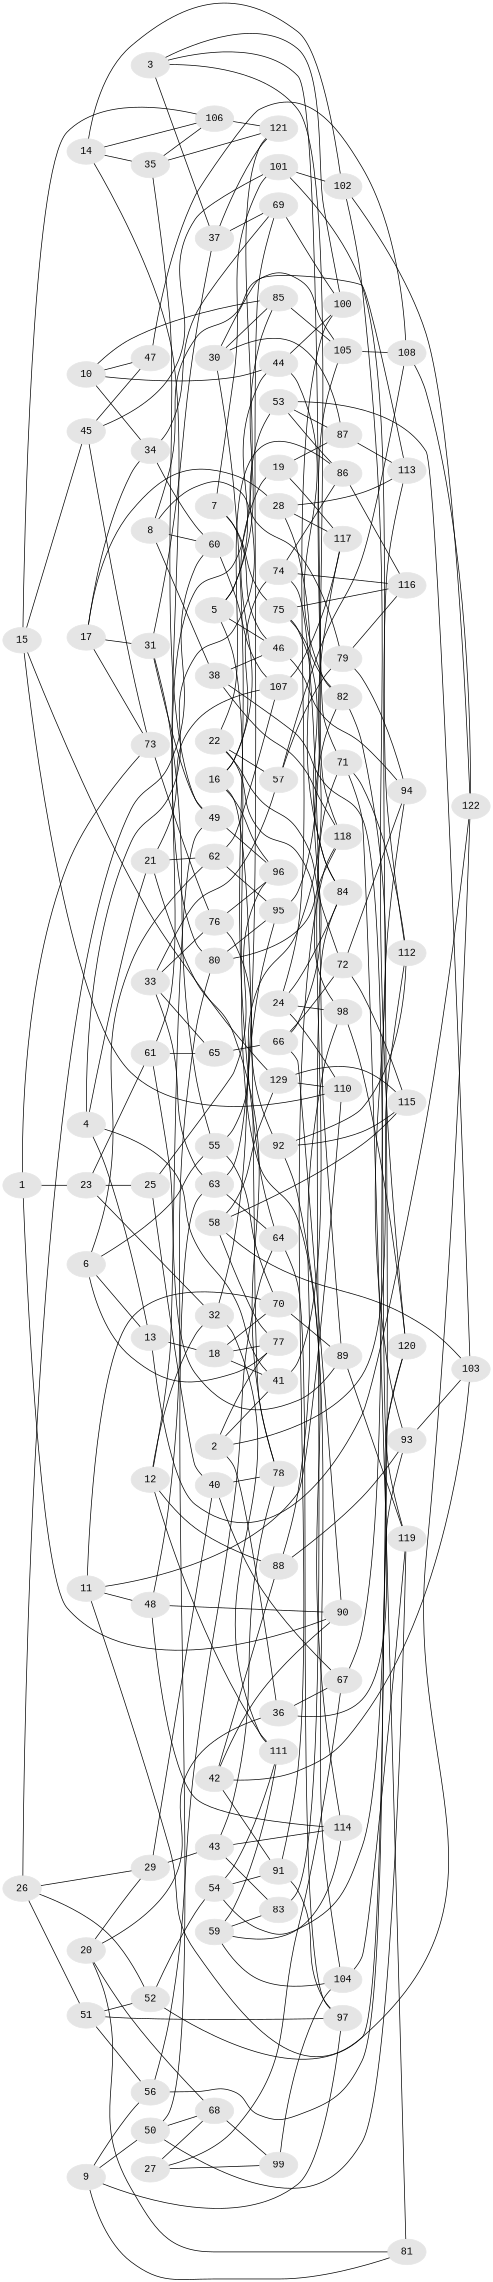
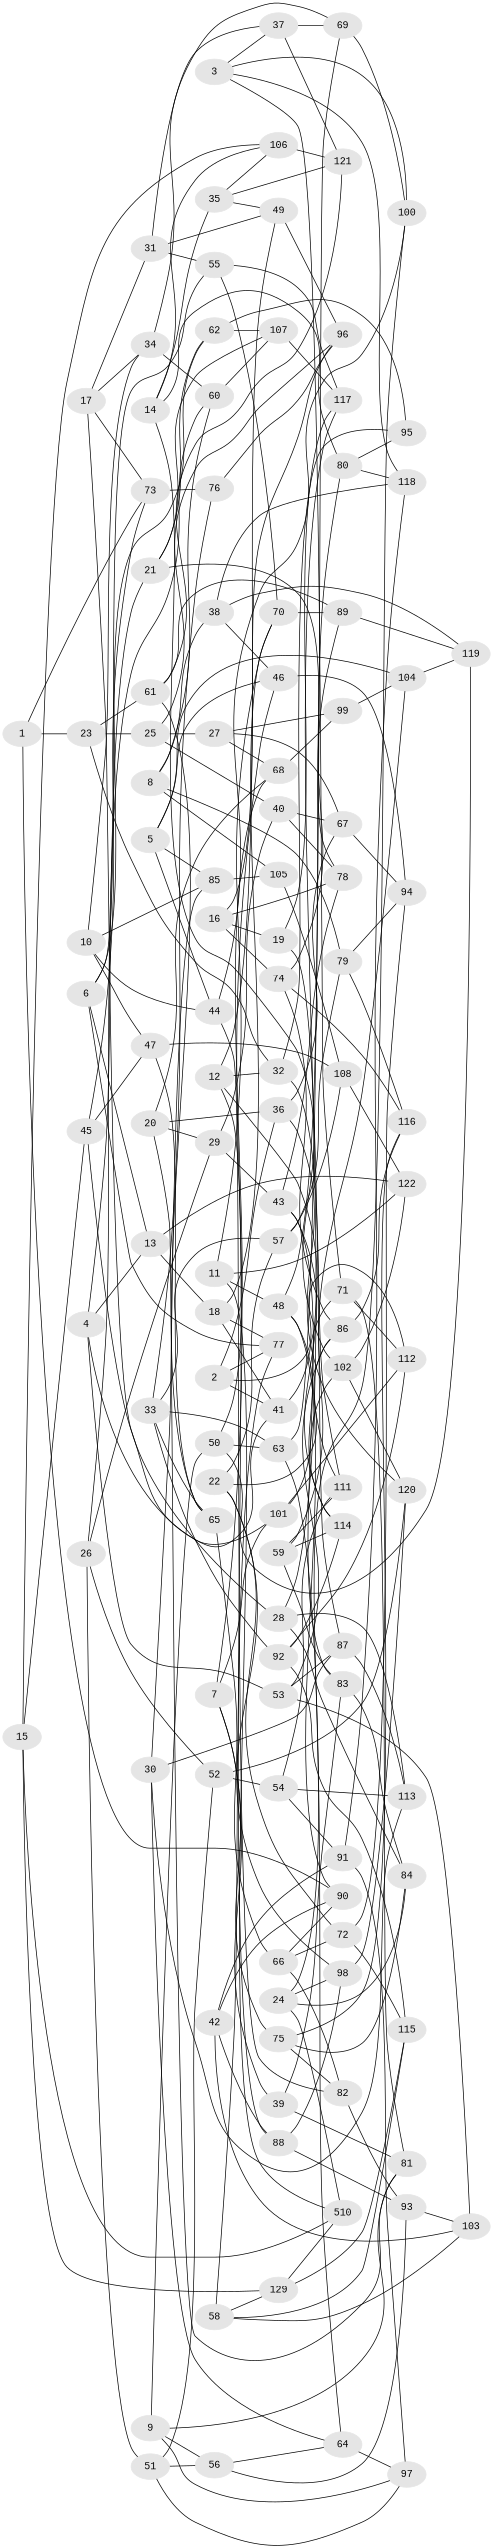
edge "105" -- "95": removed
edge "25" -- "27": added
edge "76" -- "92": now "33" -- "92"
node "110": label "110" -> "510"
edge "47" -- "65": added
node "39": added
